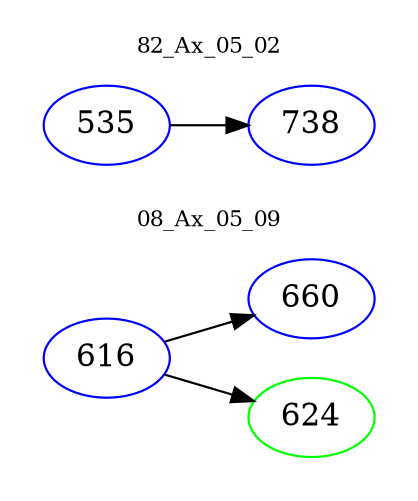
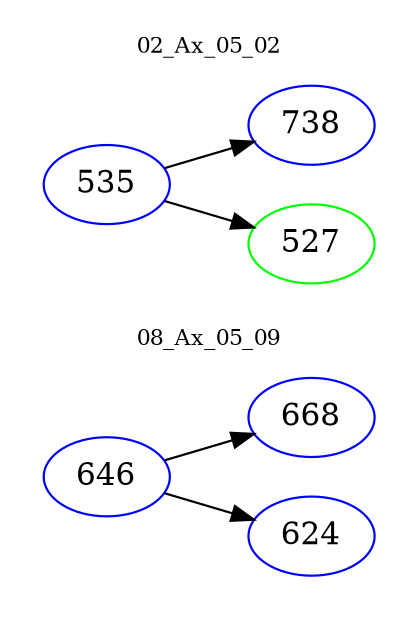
cluster "82_Ax_05_02": label "82_Ax_05_02" -> "02_Ax_05_02"
node "527": added
node "660": label "660" -> "668"
node "616": label "616" -> "646"
node "624": color green -> blue
